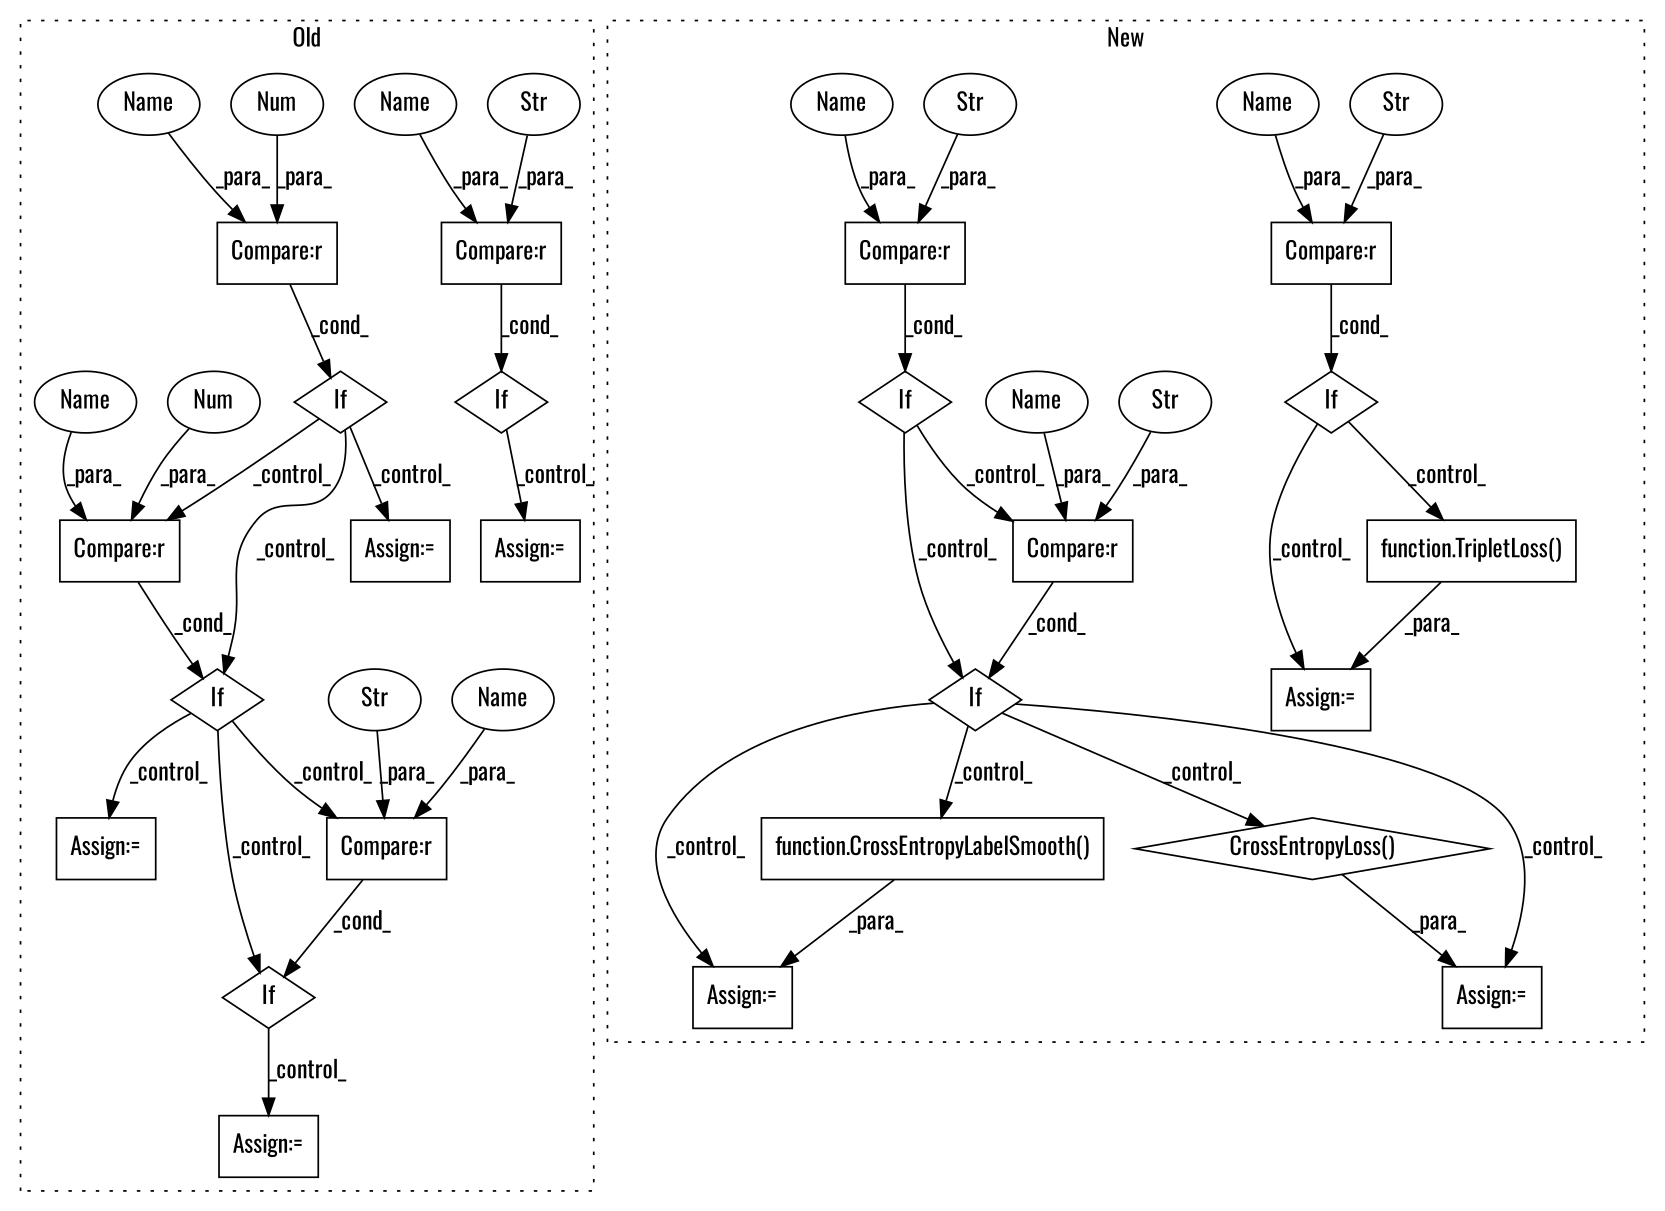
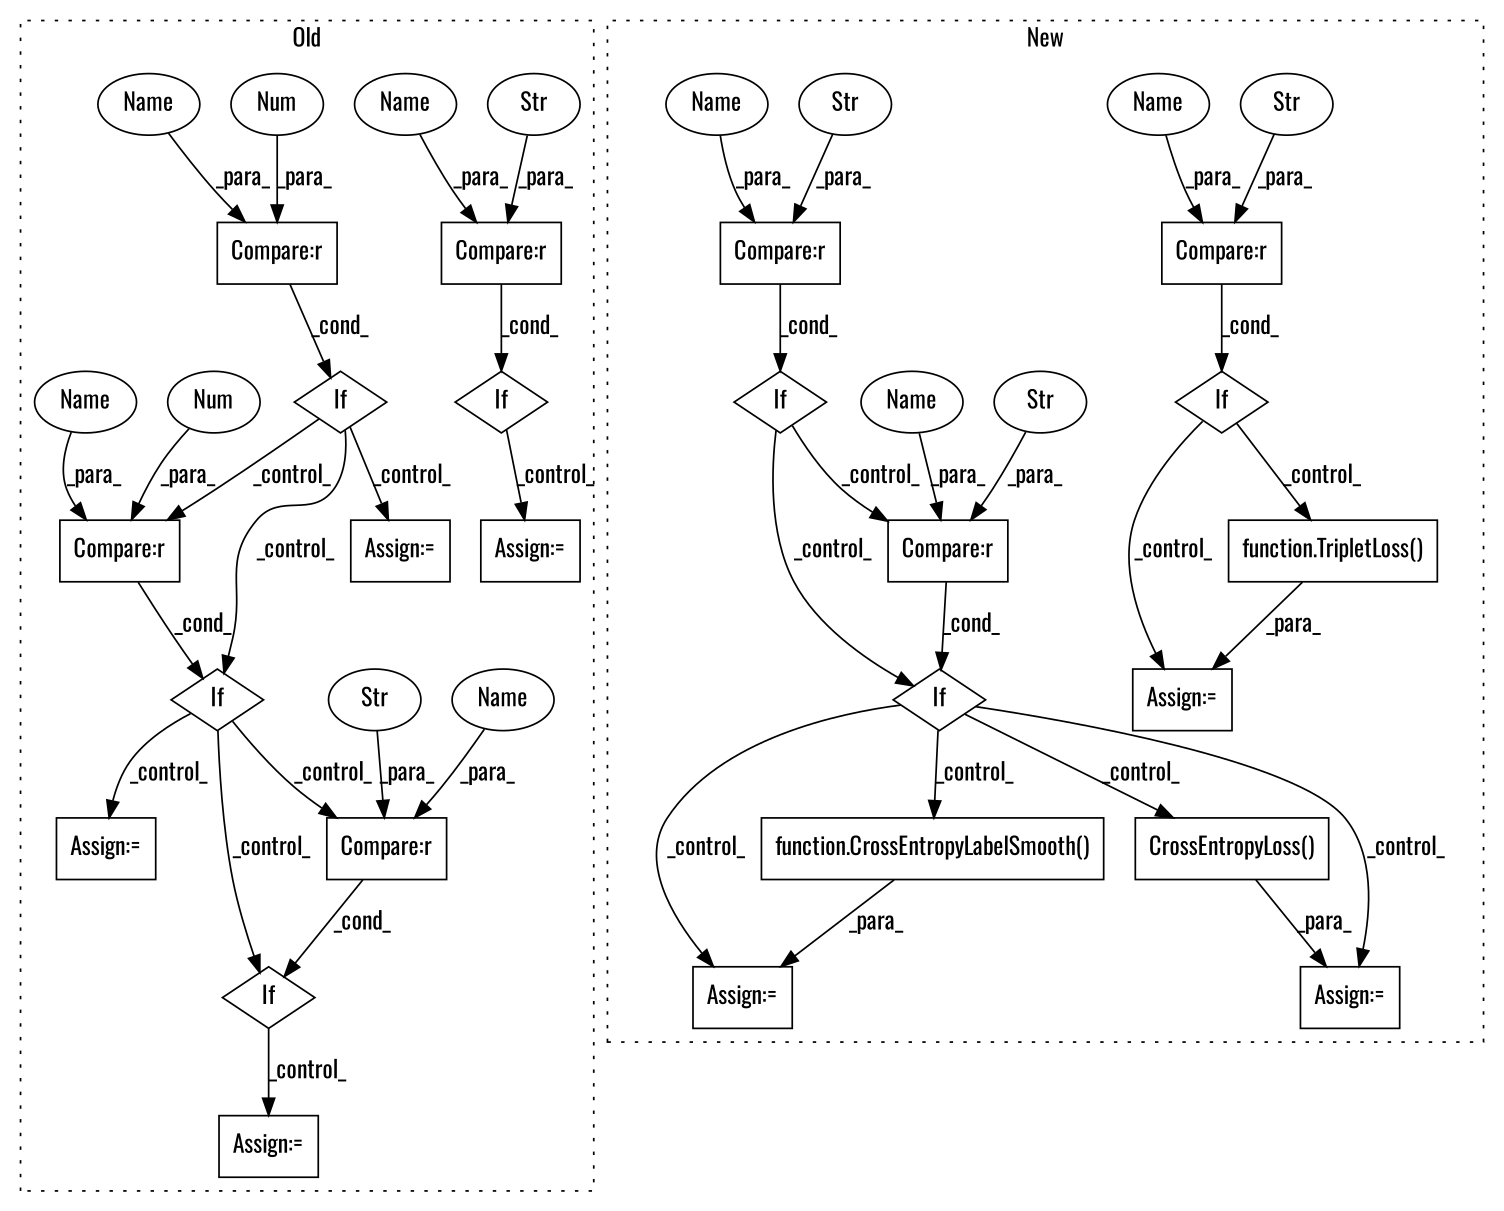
node "CrossEntropyLoss()": shape diamond -> box
